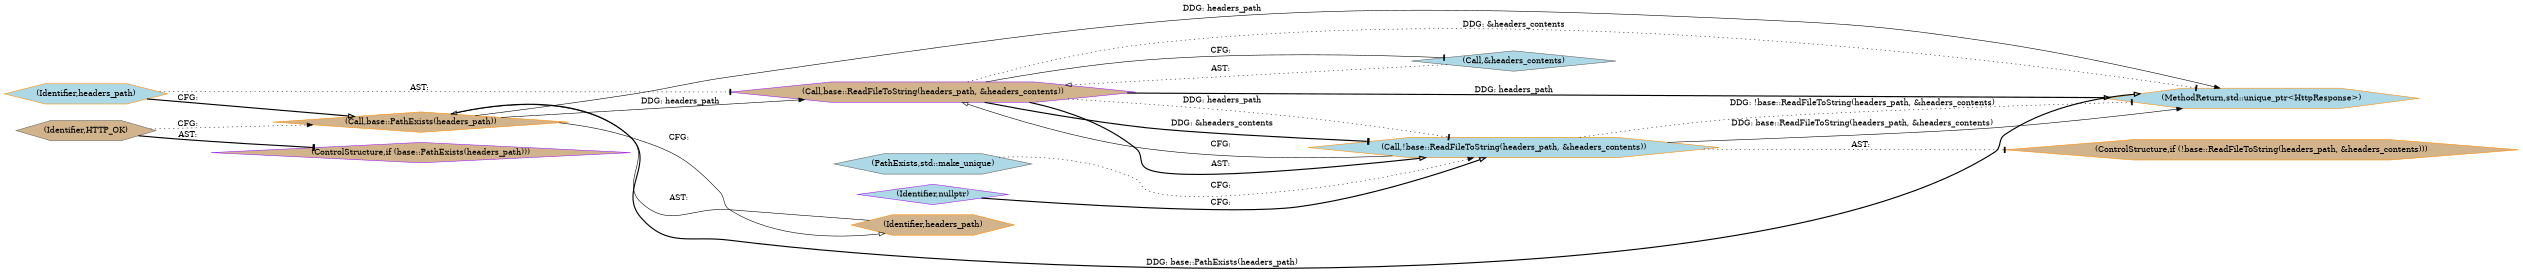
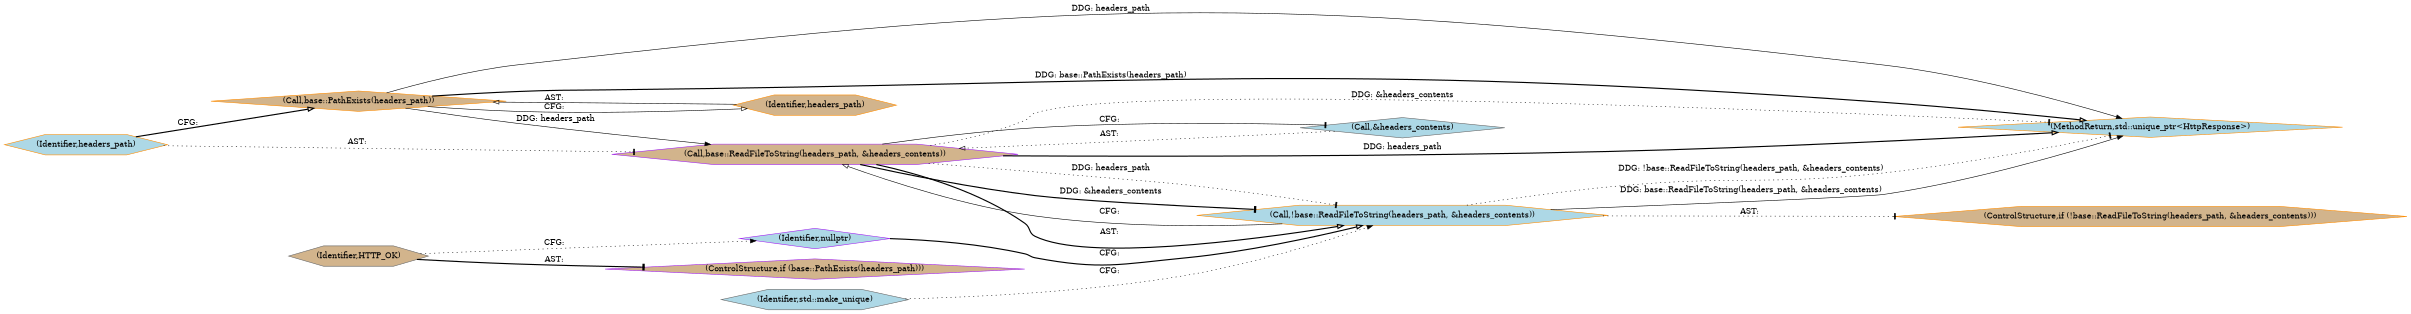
node "(MethodReturn,std::unique_ptr<HttpResponse>)": shape hexagon -> diamond
edge "(Identifier,HTTP_OK)" -> "(Call,base::PathExists(headers_path))": now "(Identifier,HTTP_OK)" -> "(Identifier,nullptr)"
node "(PathExists,std::make_unique)": label "(PathExists,std::make_unique)" -> "(Identifier,std::make_unique)"
